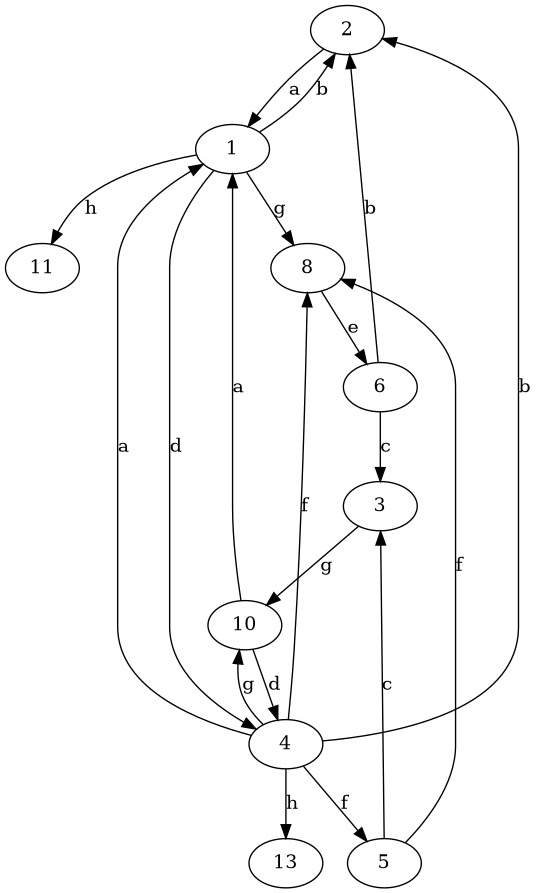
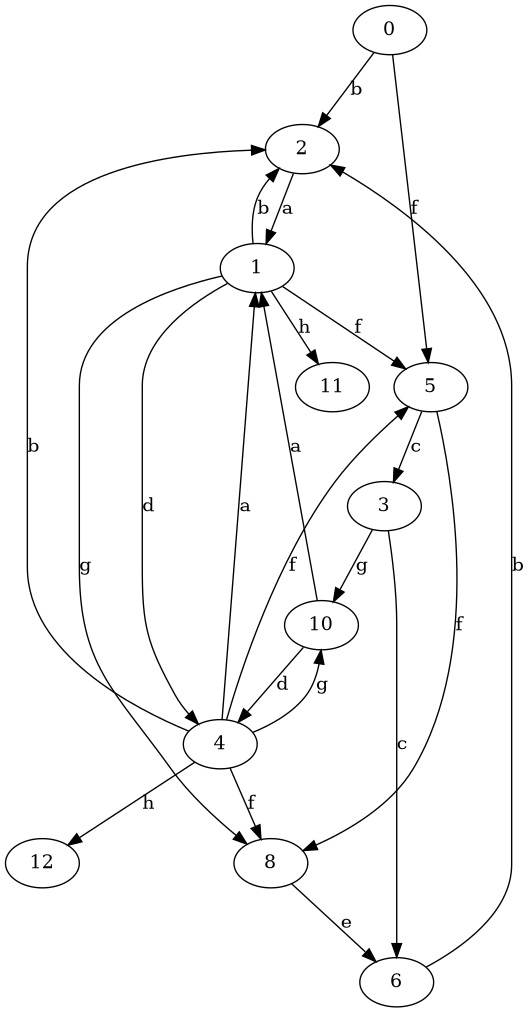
node "0": added
edge "1" -> "5": added, label "f"
edge "6" -> "3": reversed
node "13": label "13" -> "12"
